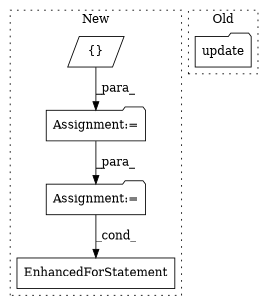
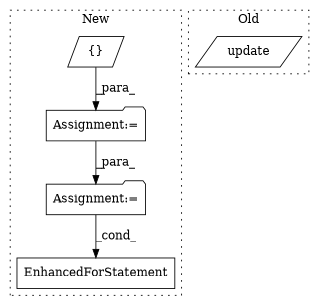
node "update": shape folder -> parallelogram
